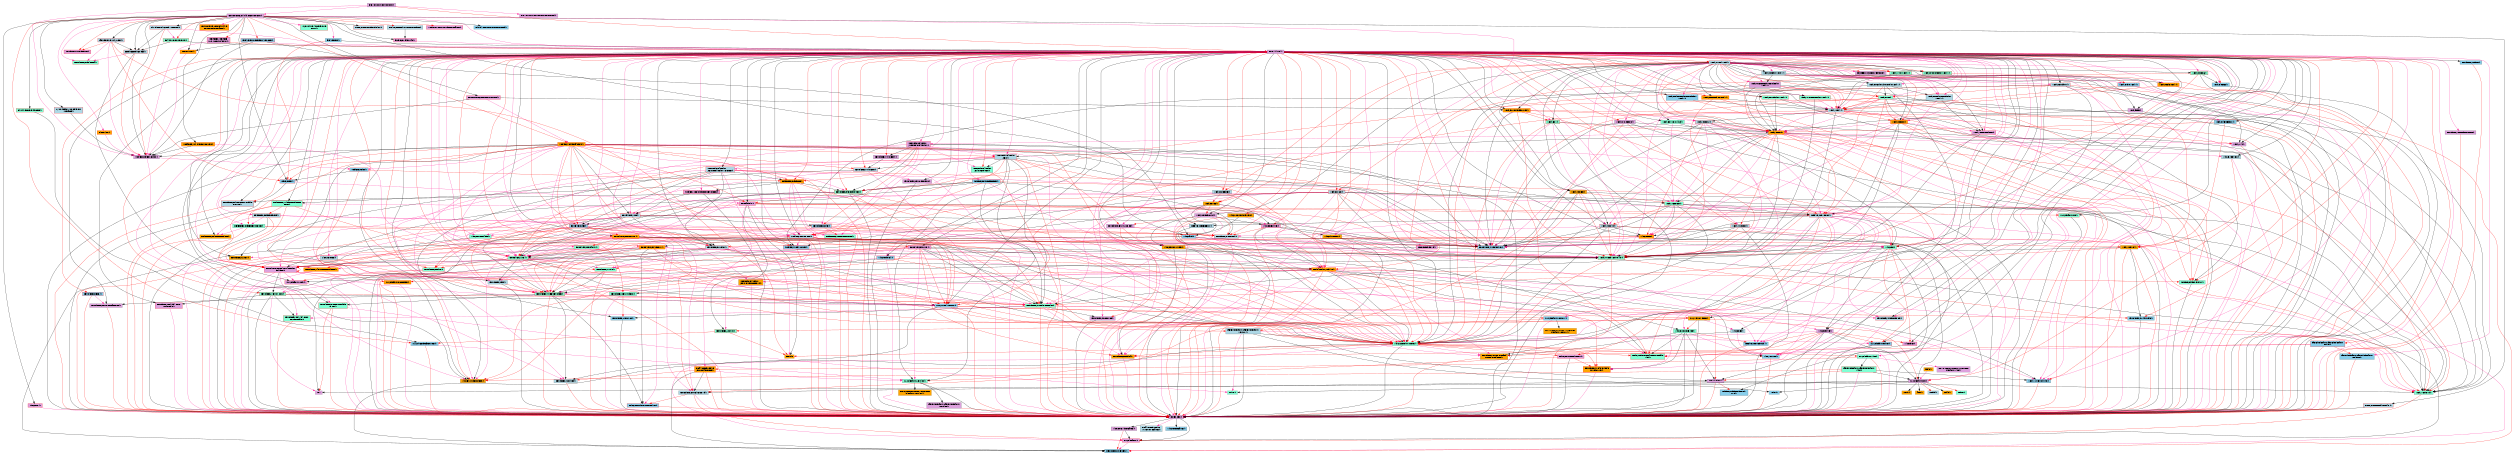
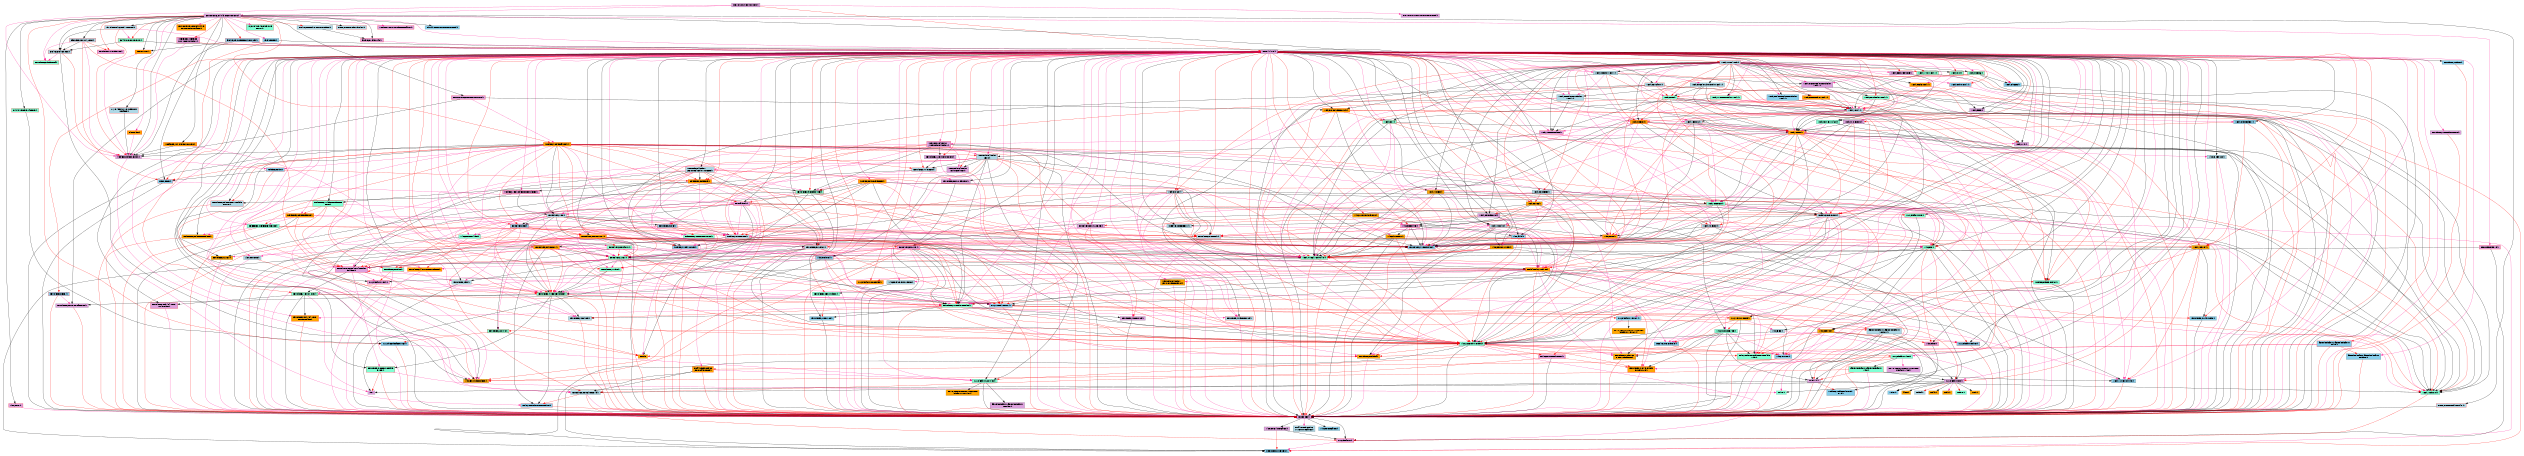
edge "Components/PrimitiveComponent.h" -> "MeshDrawCommandStatsDefines.h": color red -> deeppink
node "RangeBound/CapsuleShape.h": label "RangeBound/CapsuleShape.h" -> "Math/CapsuleShape.h"
node "Math/ClipProjectionMatrix.h": label "Math/ClipProjectionMatrix.h" -> "Math/Fwd.h"
edge "Math/QuatRotationTranslation Matrix.h" -> "Math/Vector.h": removed
edge "Math/BoxSphereBounds.h" -> "Math/Vector.h": removed
edge "CoreMinimal.h" -> "Templates/UnrealTypeTraits.h": added
edge "Math/Matrix.h" -> "HAL/UnrealMemory.h": color red -> black
node "Templates/UniqueObj.h": label "Templates/UniqueObj.h" -> "Templates/AutomationEvent.h"
node "Internationalization /CulturePointer.h": fillcolor aquamarine -> plum
node "UObject/ScriptDelegates.h": fillcolor skyblue -> orange
node "Delegates/DelegateBase.h": fillcolor lightblue -> orange
edge "UObject/NameTypes.h" -> "Misc/AssertionMacros.h": removed
node "Misc/EngineVersionBase.h": added
node "Templates/IsTriviallyCopy Constructible.h": fillcolor aquamarine -> orange
node "Misc/CString.h": fillcolor plum -> orange
node "Templates/IsArrayOrRefOf TypeByPredicate.h": label "Templates/IsArrayOrRefOf TypeByPredicate.h" -> "Templates/AndOrNot TypeByPredicate.h"
edge "ProfilingDebugging /CpuProfilerTrace.h" -> "Templates/IsPointer.h": now "Templates/UnrealTypeTraits.h" -> "Templates/IsPointer.h"
edge "stdio.h" -> "HAL/PlatformCrt.h": reversed
node "IsEnumClass.h": label "IsEnumClass.h" -> "CoreFwd.h"
edge "HAL/PlatformString.h" -> "CoreTypes.h": color black -> red
